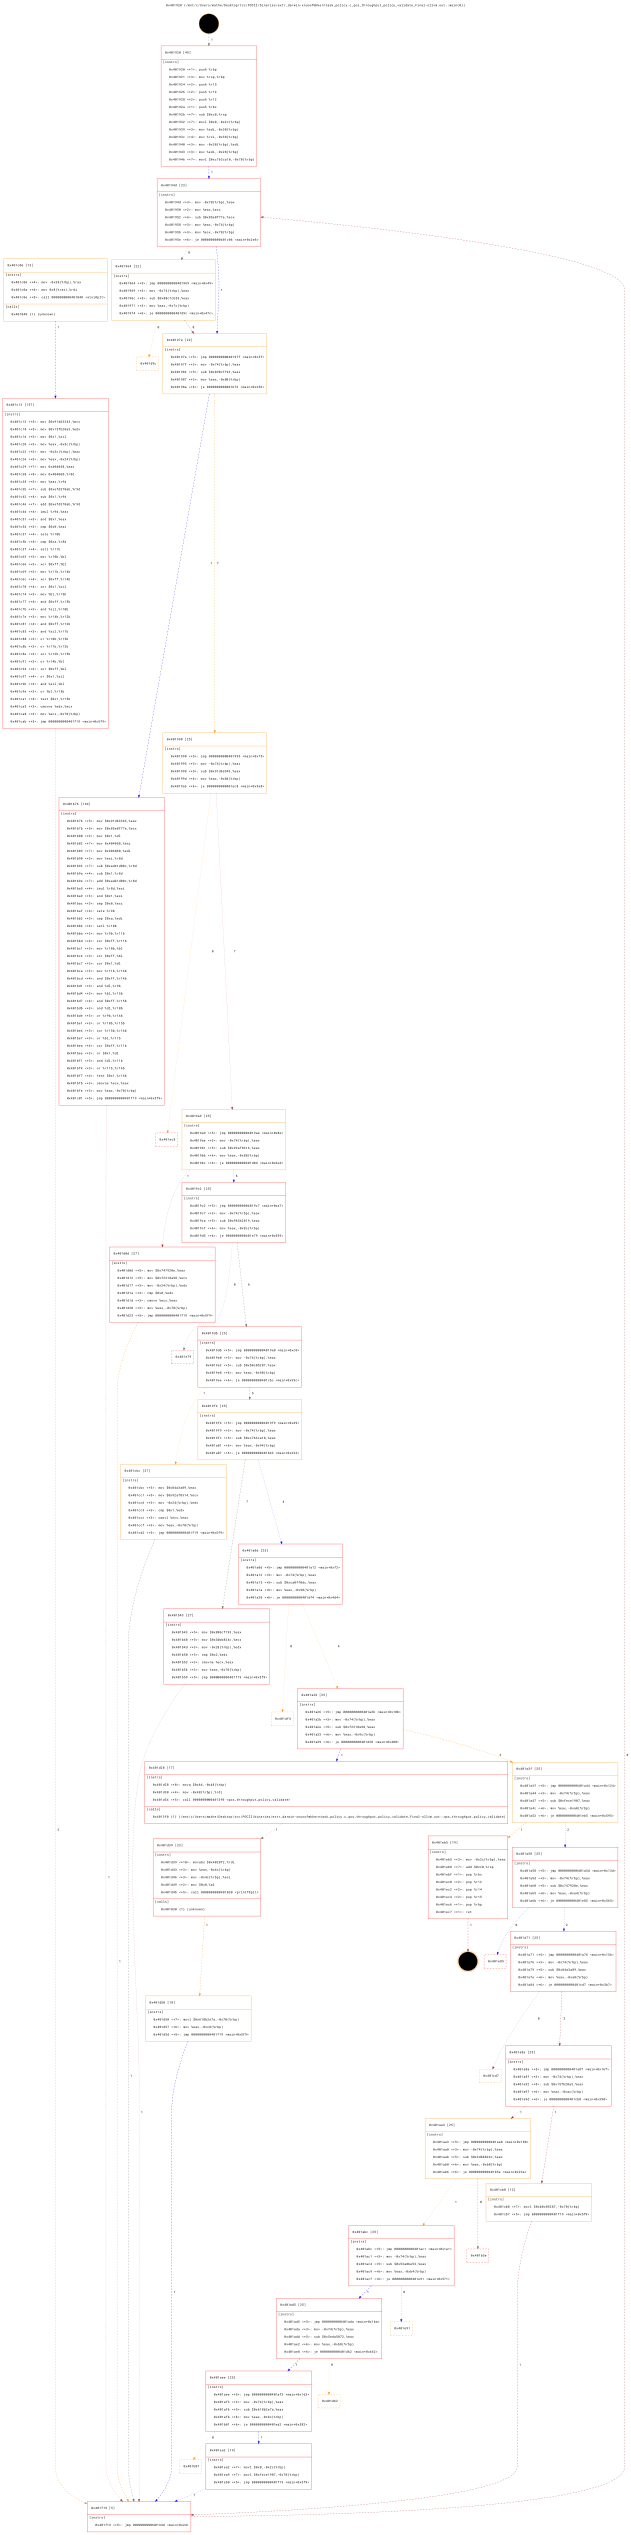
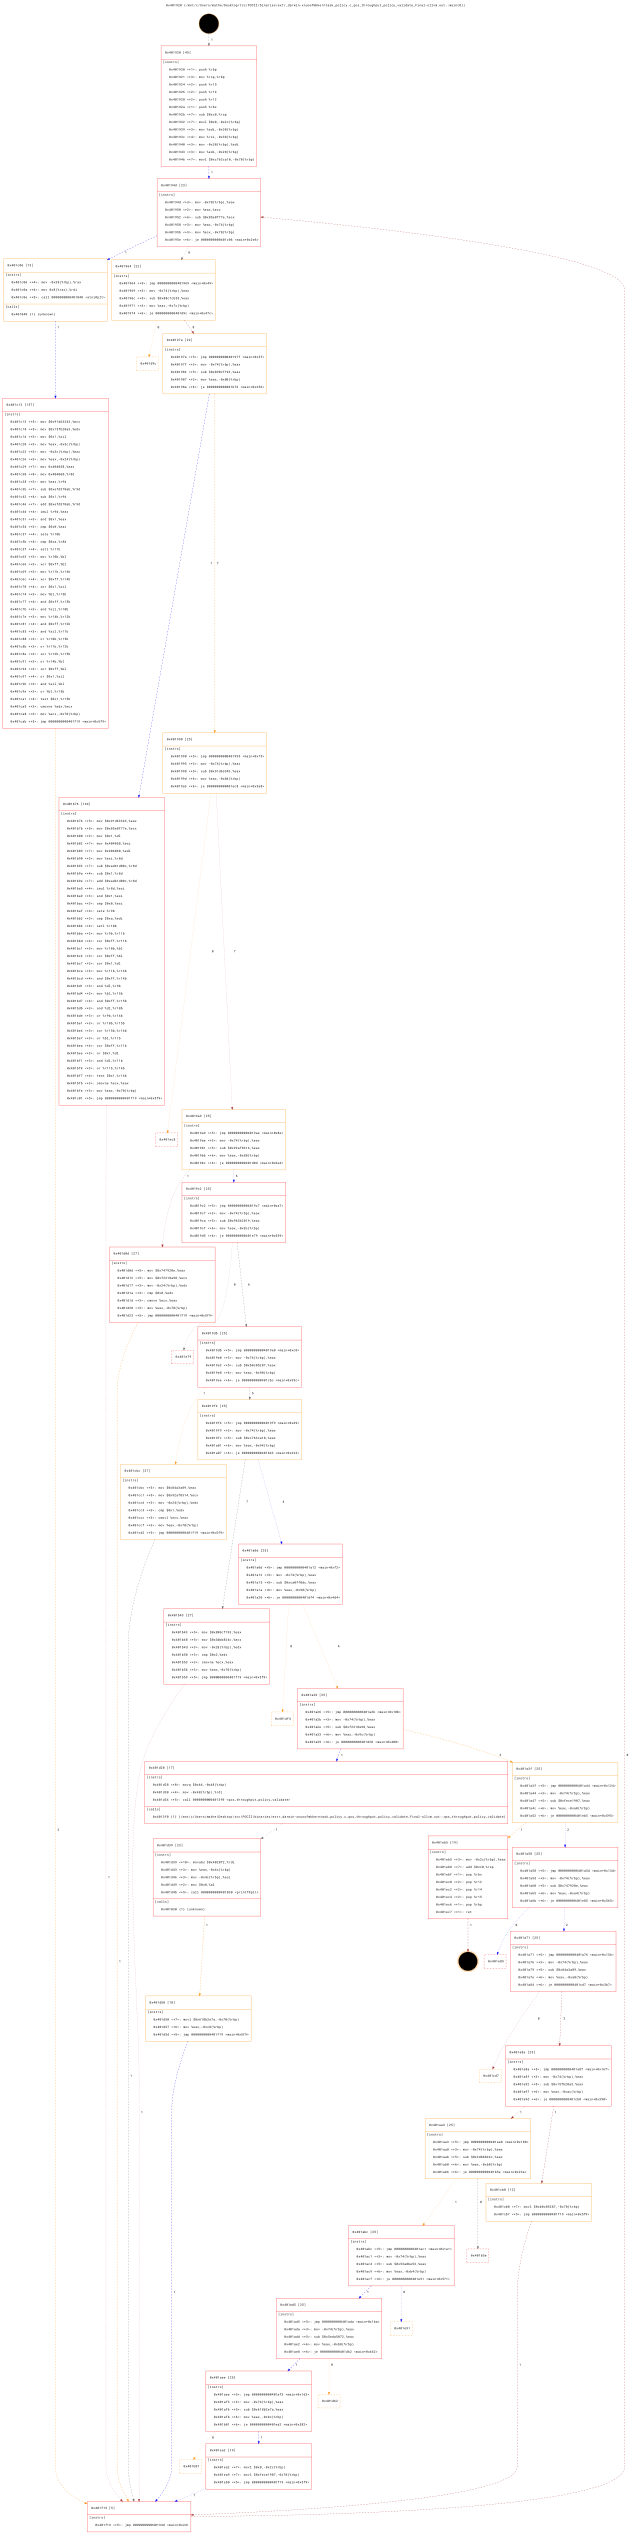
edge "0x40194d [23]" -> "0x40197a [22]": now "0x40194d [23]" -> "0x401c06 [13]"
